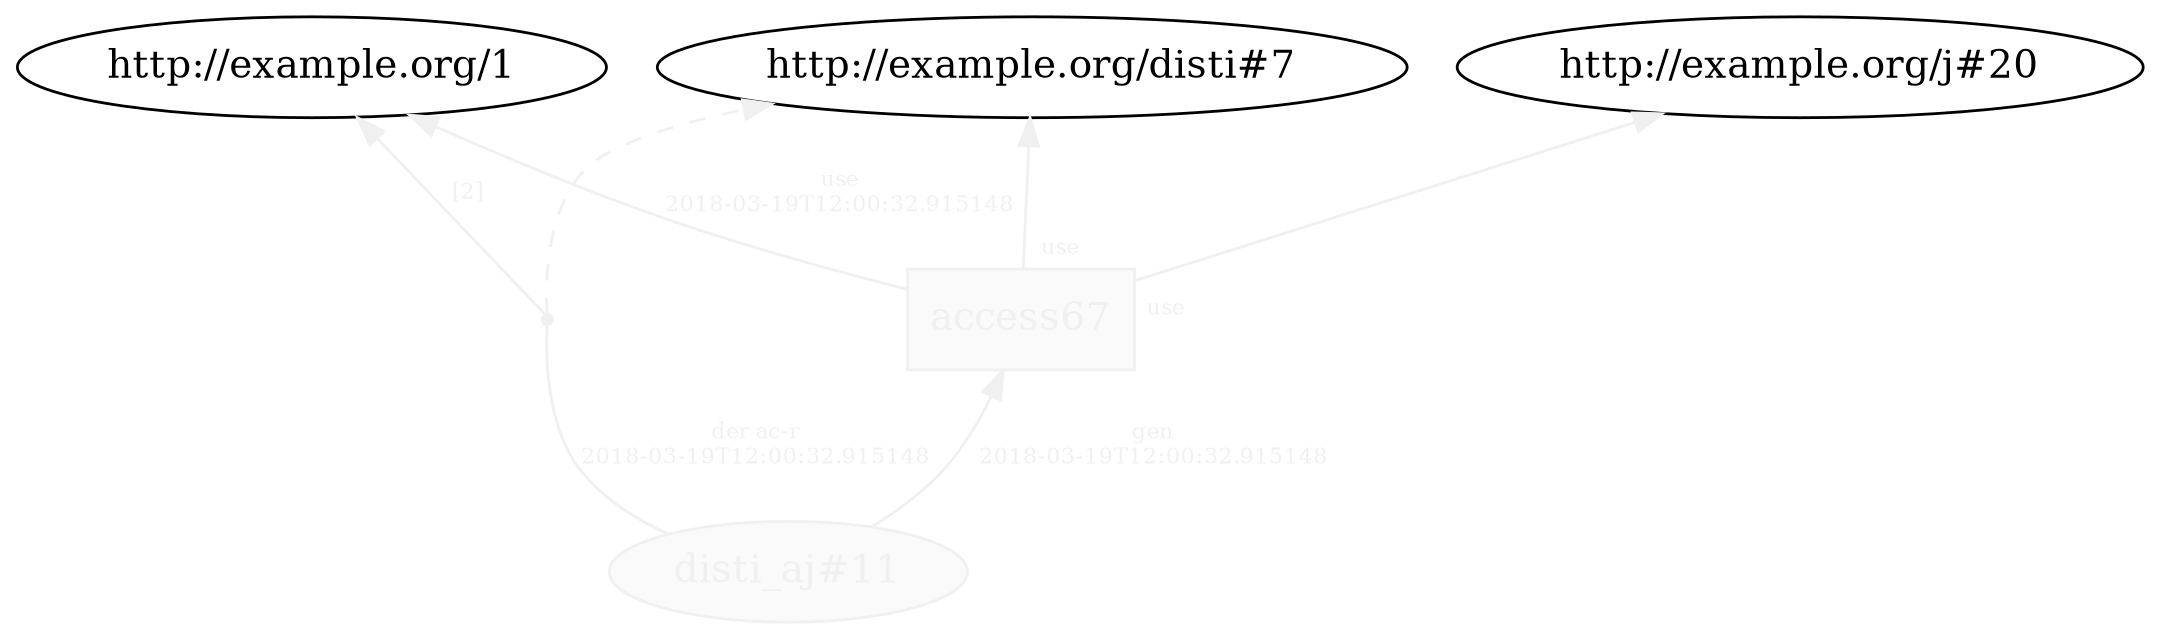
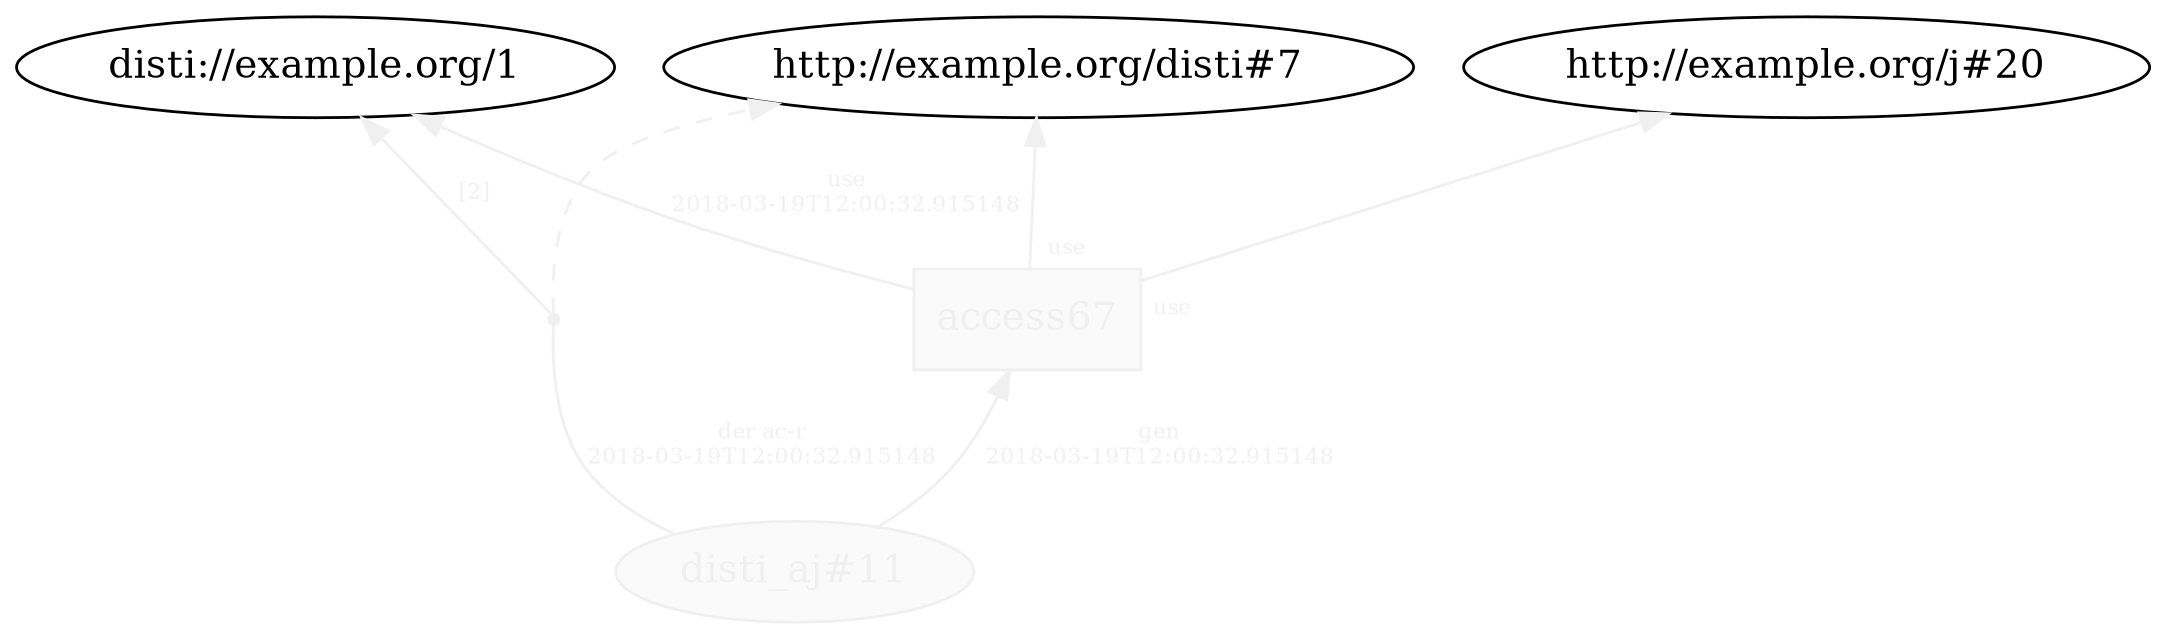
node "http://example.org/1": label "http://example.org/1" -> "disti://example.org/1"
